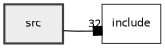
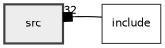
edge "src" -> "include": reversed
